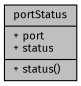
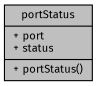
node "portStatus": text "+ status()" -> "+ portStatus()"
